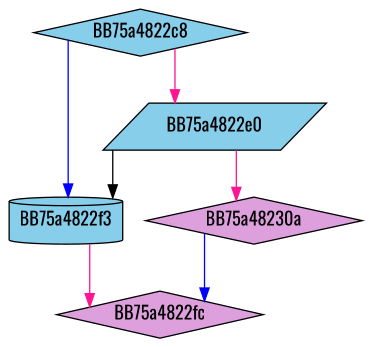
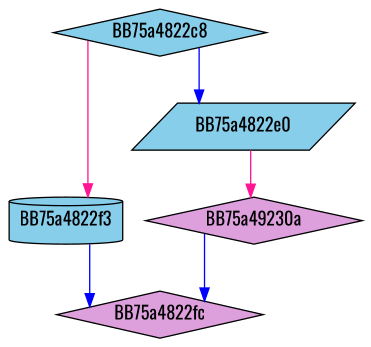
edge "BB75a4822c8" -> "BB75a4822e0": color deeppink -> blue
edge "BB75a4822c8" -> "BB75a4822f3": color blue -> deeppink
edge "BB75a4822e0" -> "BB75a4822f3": removed
node "BB75a48230a": label "BB75a48230a" -> "BB75a49230a"
edge "BB75a4822f3" -> "BB75a4822fc": color deeppink -> blue
